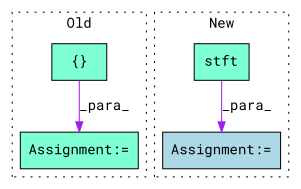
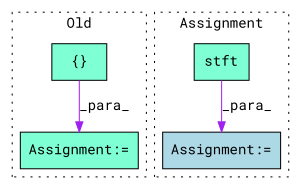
cluster "New": label "New" -> "Assignment"
